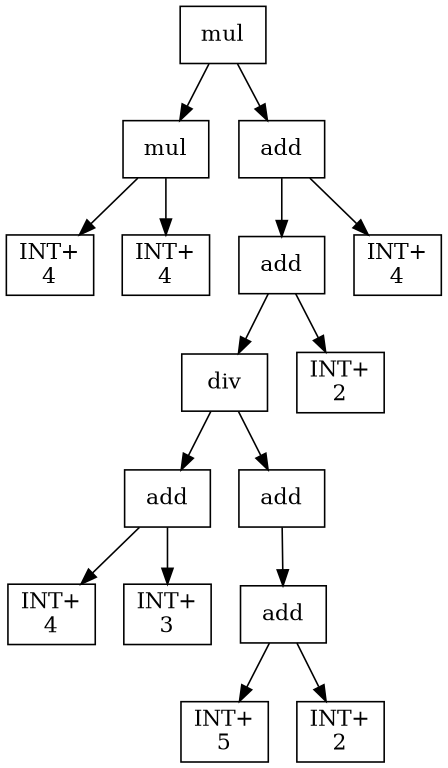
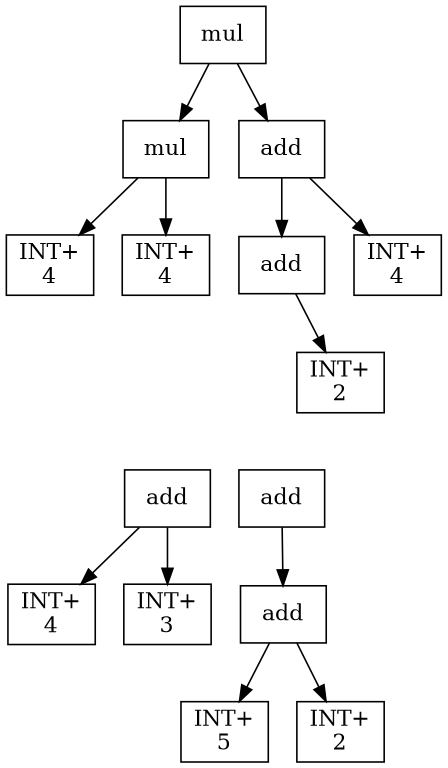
node "div": removed
